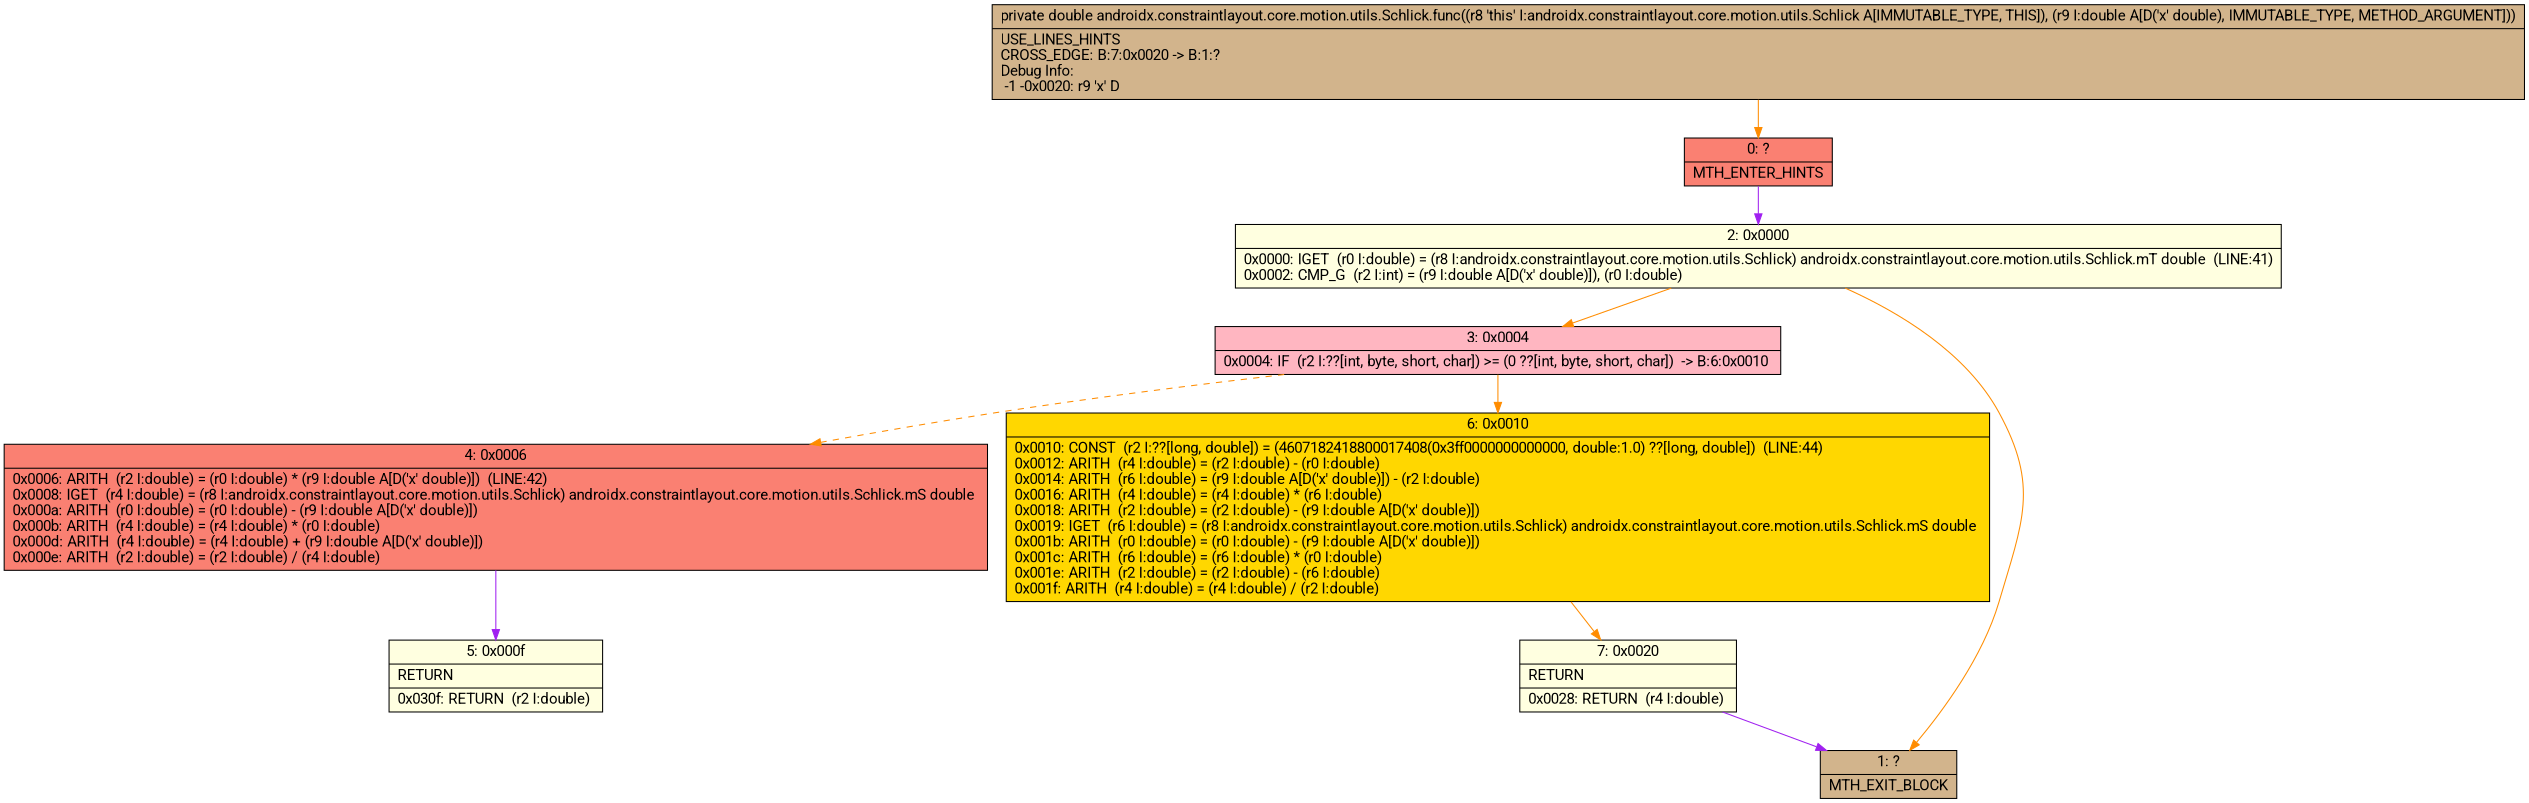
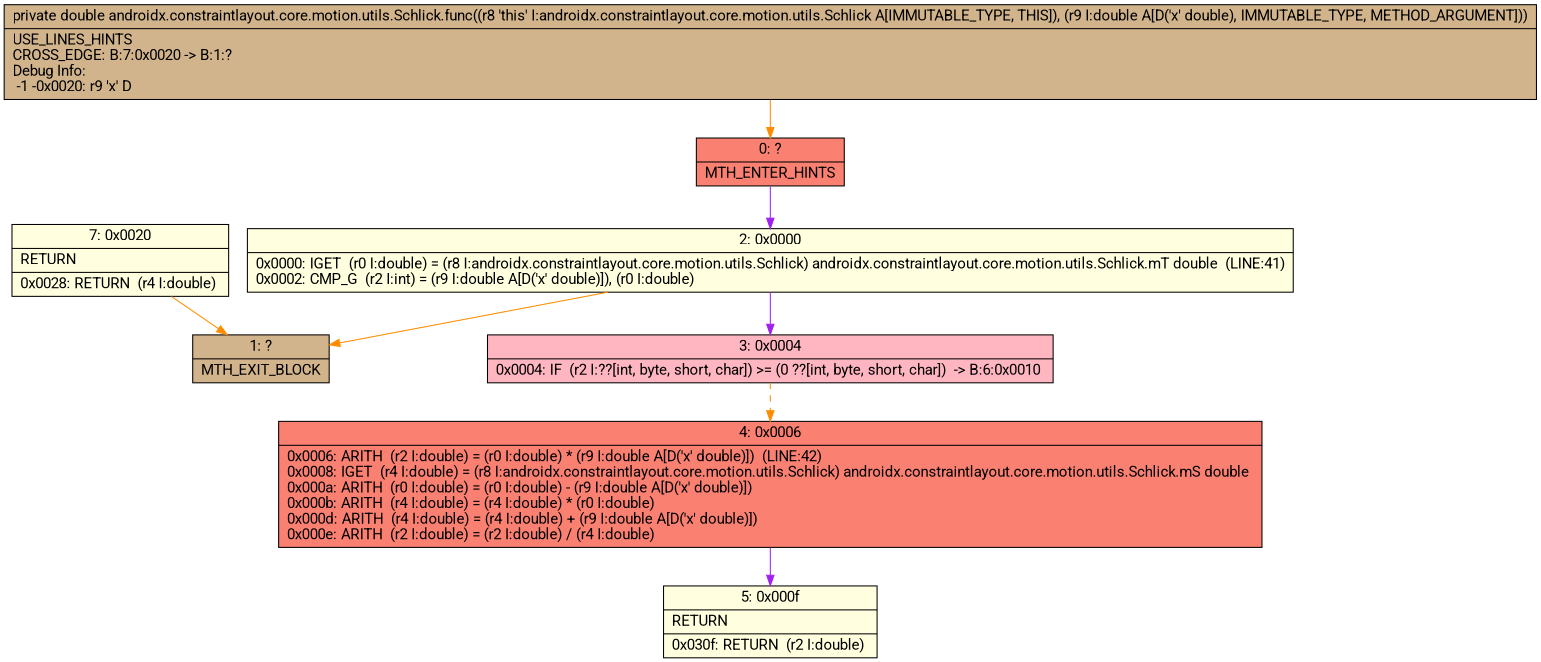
edge "2: 0x0000" -> "3: 0x0004": color darkorange -> purple
node "6: 0x0010": removed
edge "7: 0x0020" -> "1: ?": color purple -> darkorange
